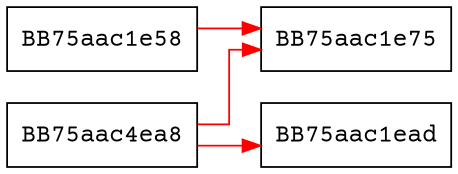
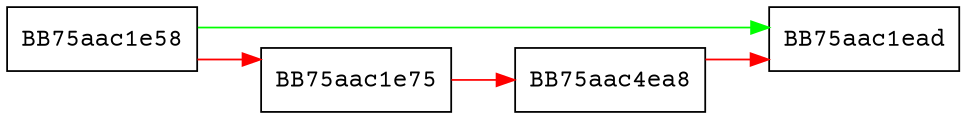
edge "BB75aac1e58" -> "BB75aac1ead": added
edge "BB75aac4ea8" -> "BB75aac1e75": reversed
